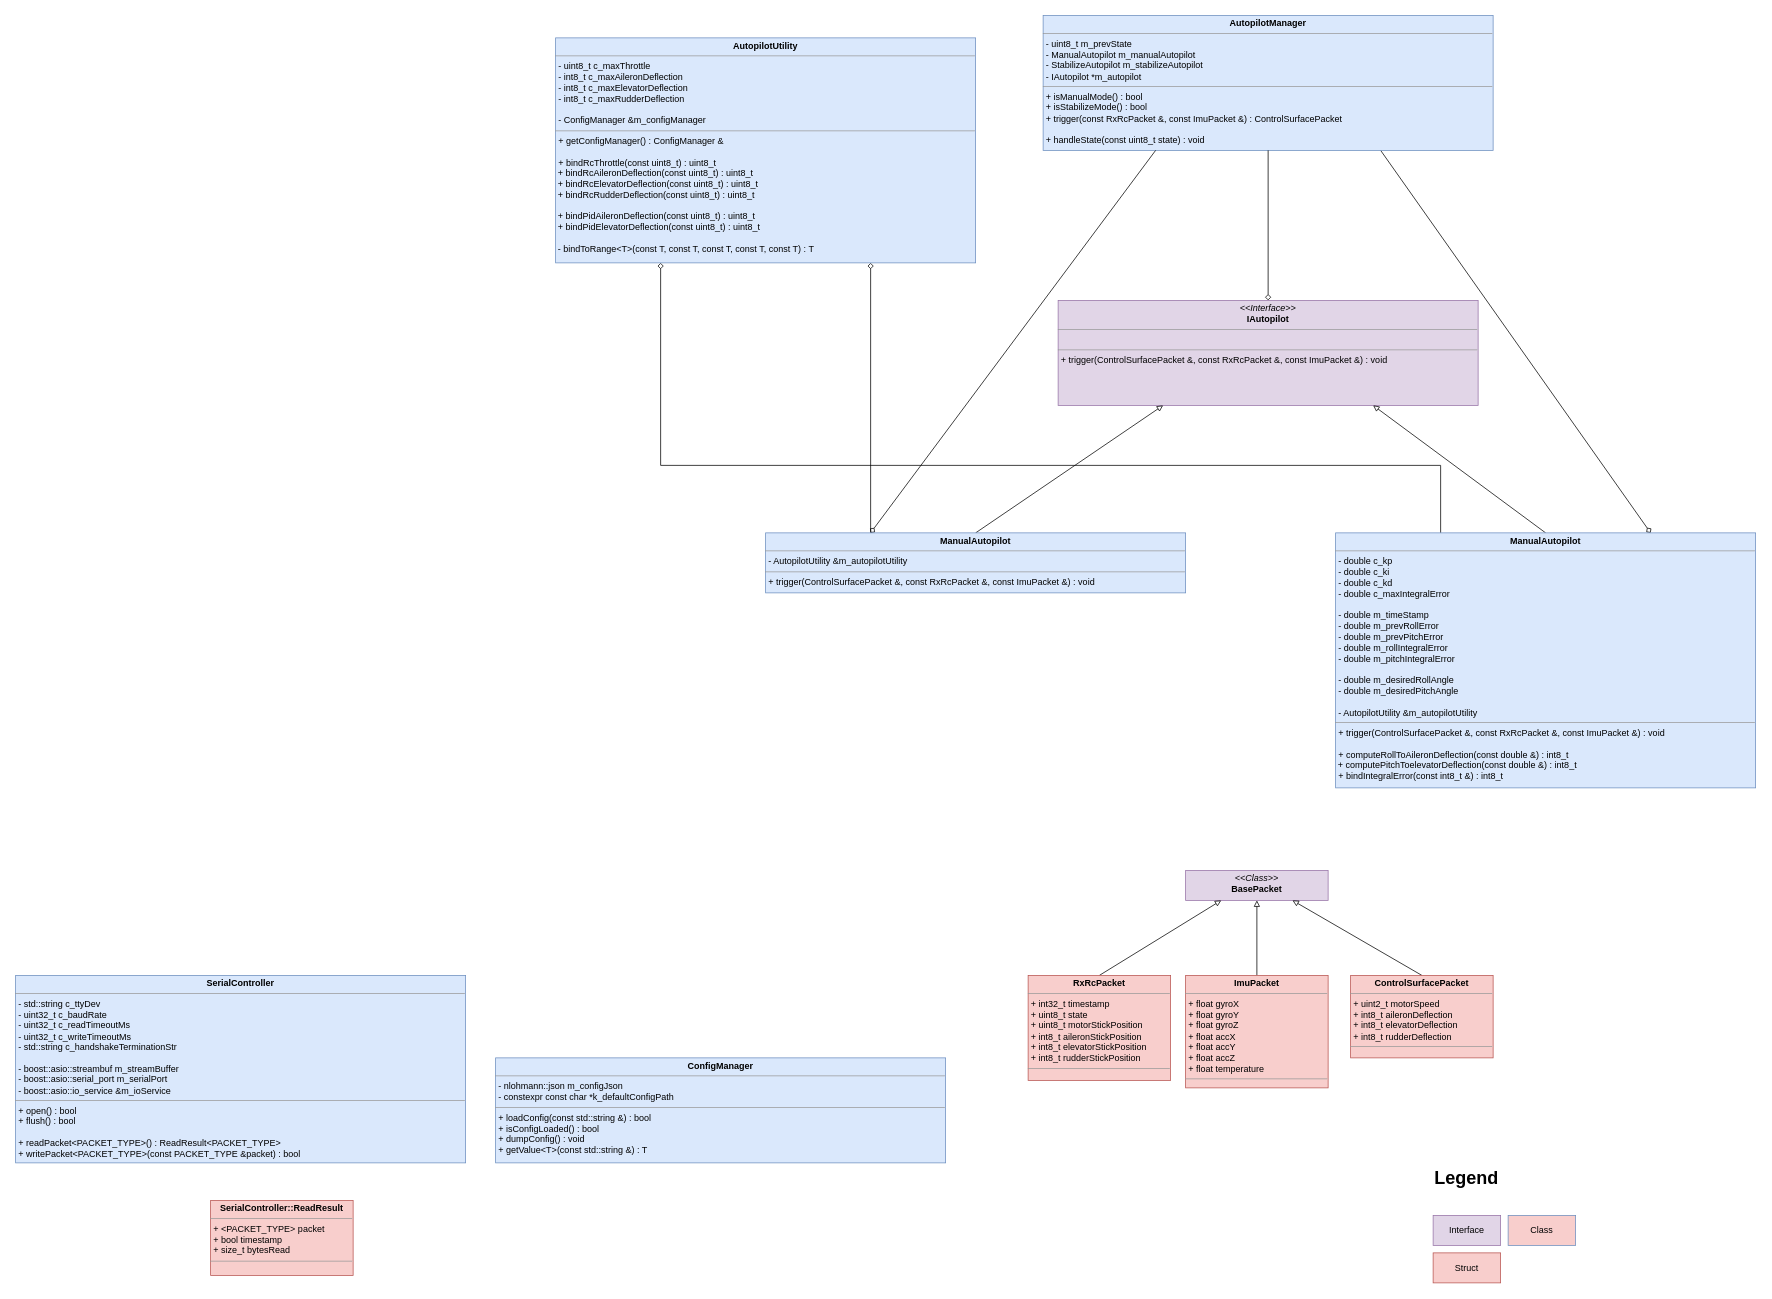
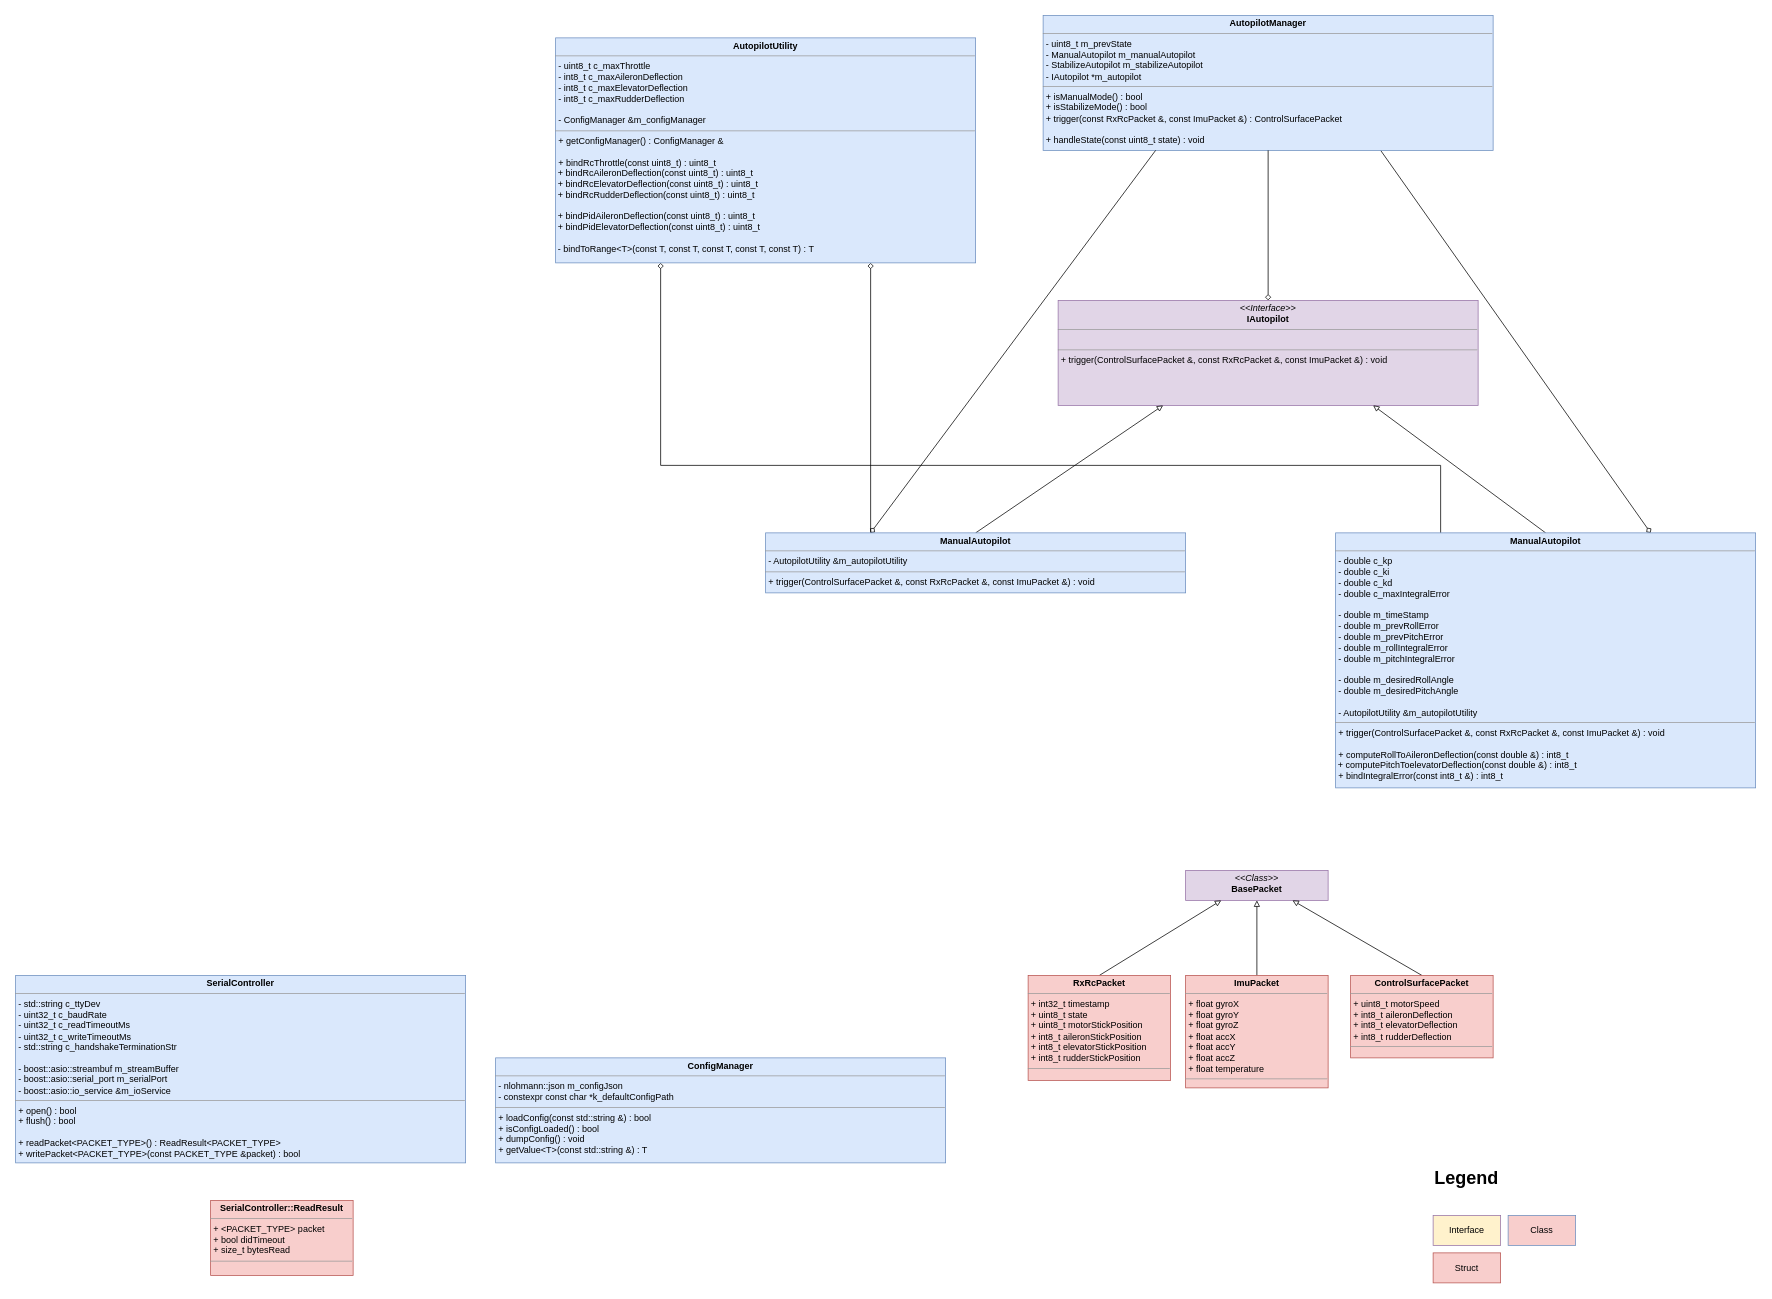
node "ControlSurfacePacket + uint2_t motorSpeed + int8_t aileronDeflection + int8_t elevatorDeflection + int8_t rudderDeflection": label "ControlSurfacePacket + uint2_t motorSpeed + int8_t aileronDeflection + int8_t elevatorDeflection + int8_t rudderDeflection" -> "ControlSurfacePacket + uint8_t motorSpeed + int8_t aileronDeflection + int8_t elevatorDeflection + int8_t rudderDeflection"
node "SerialController::ReadResult + <PACKET_TYPE> packet + bool timestamp + size_t bytesRead": label "SerialController::ReadResult + <PACKET_TYPE> packet + bool timestamp + size_t bytesRead" -> "SerialController::ReadResult + <PACKET_TYPE> packet + bool didTimeout + size_t bytesRead"
node "Interface": fillcolor #e1d5e7 -> #fff2cc
